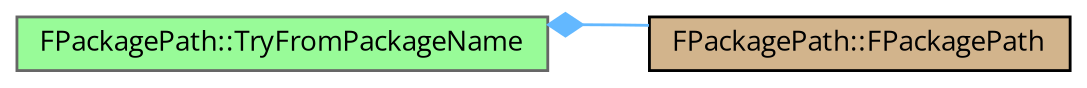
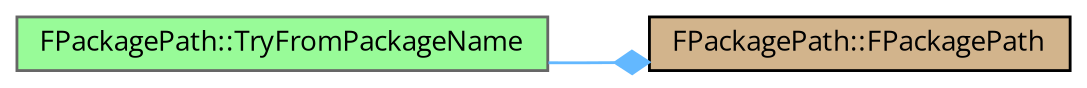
edge "FPackagePath::FPackagePath" -> "FPackagePath::TryFromPackageName": reversed
